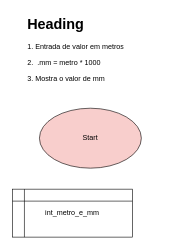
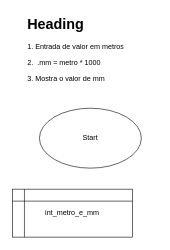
node "Start": fillcolor #f8cecc -> #ffffff
